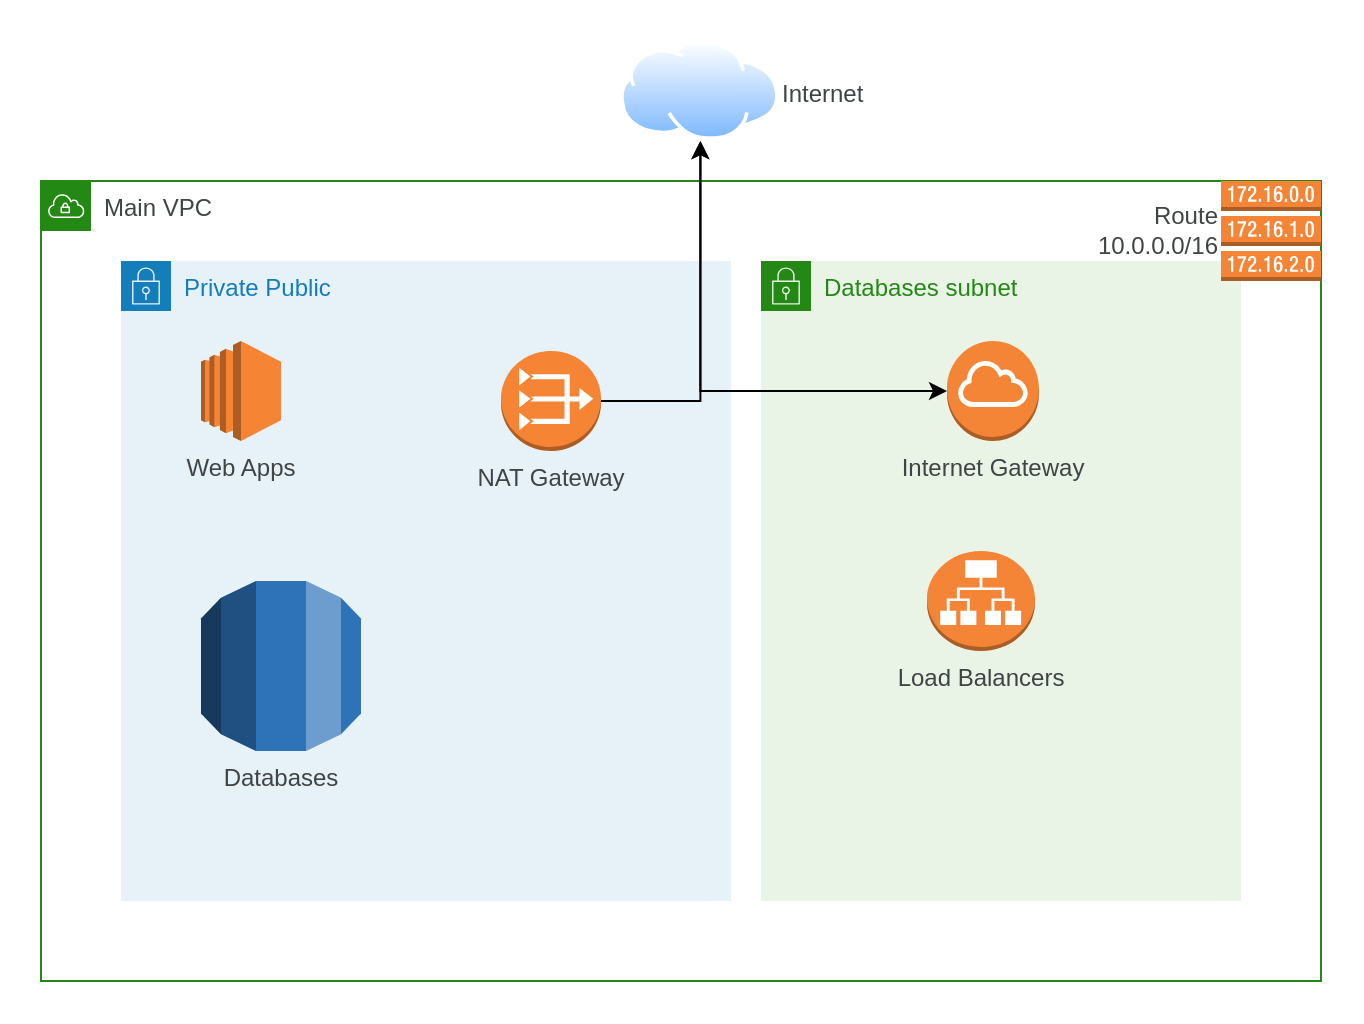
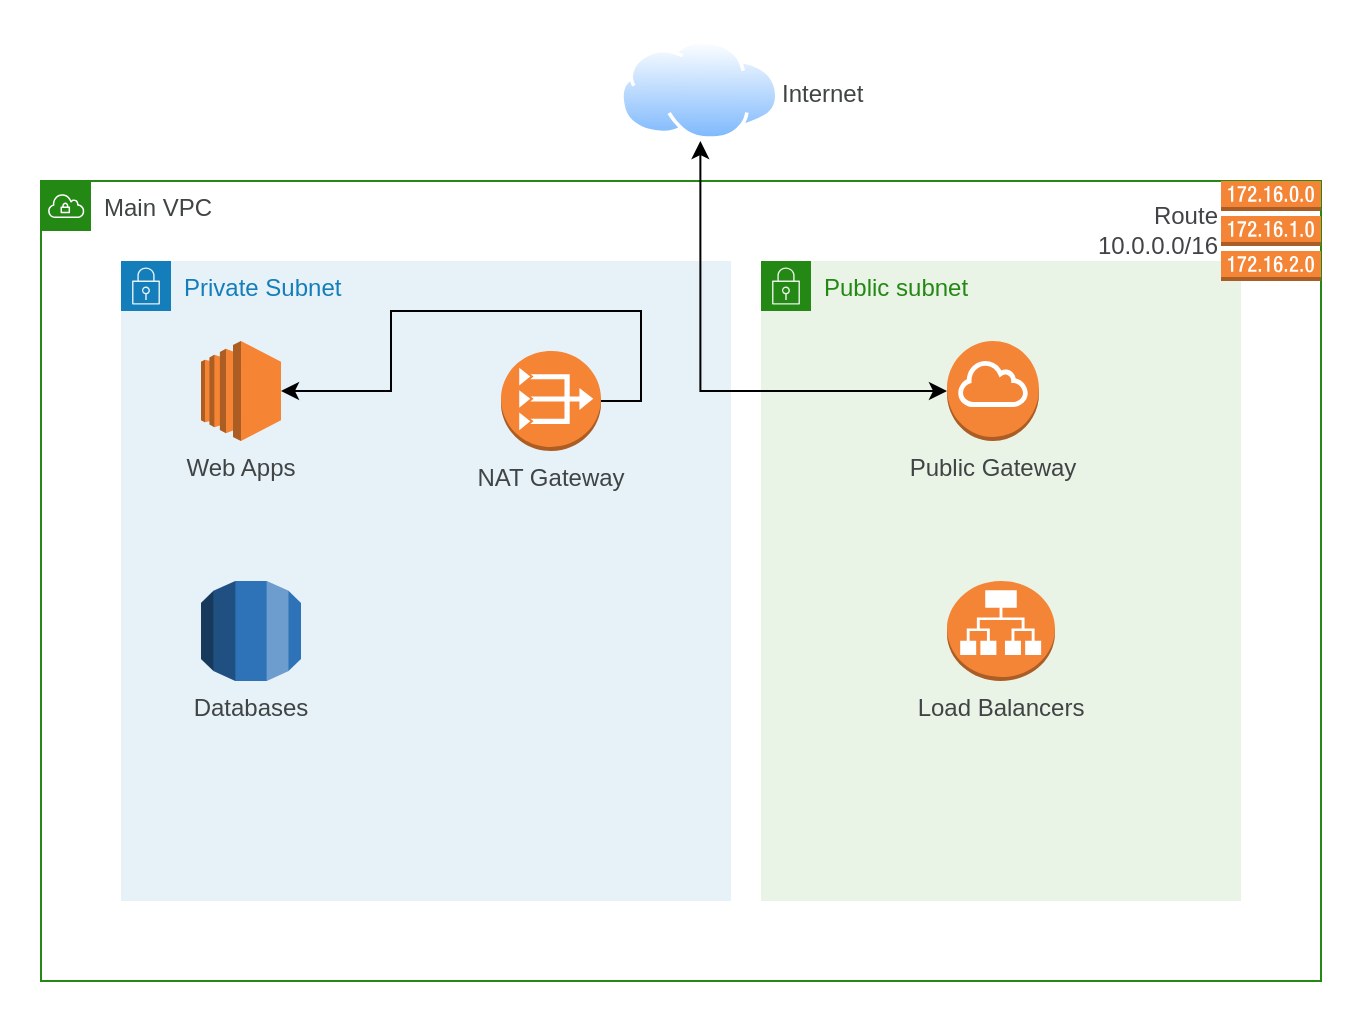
node "Private Public": label "Private Public" -> "Private Subnet"
node "Databases subnet": label "Databases subnet" -> "Public subnet"
edge "NAT Gateway" -> "Internet": now "NAT Gateway" -> "Web Apps"
node "Internet Gateway": label "Internet Gateway" -> "Public Gateway"
node "Load Balancers": moved (981, 601) -> (1001, 631)
node "Databases": size 160x170 -> 100x100
